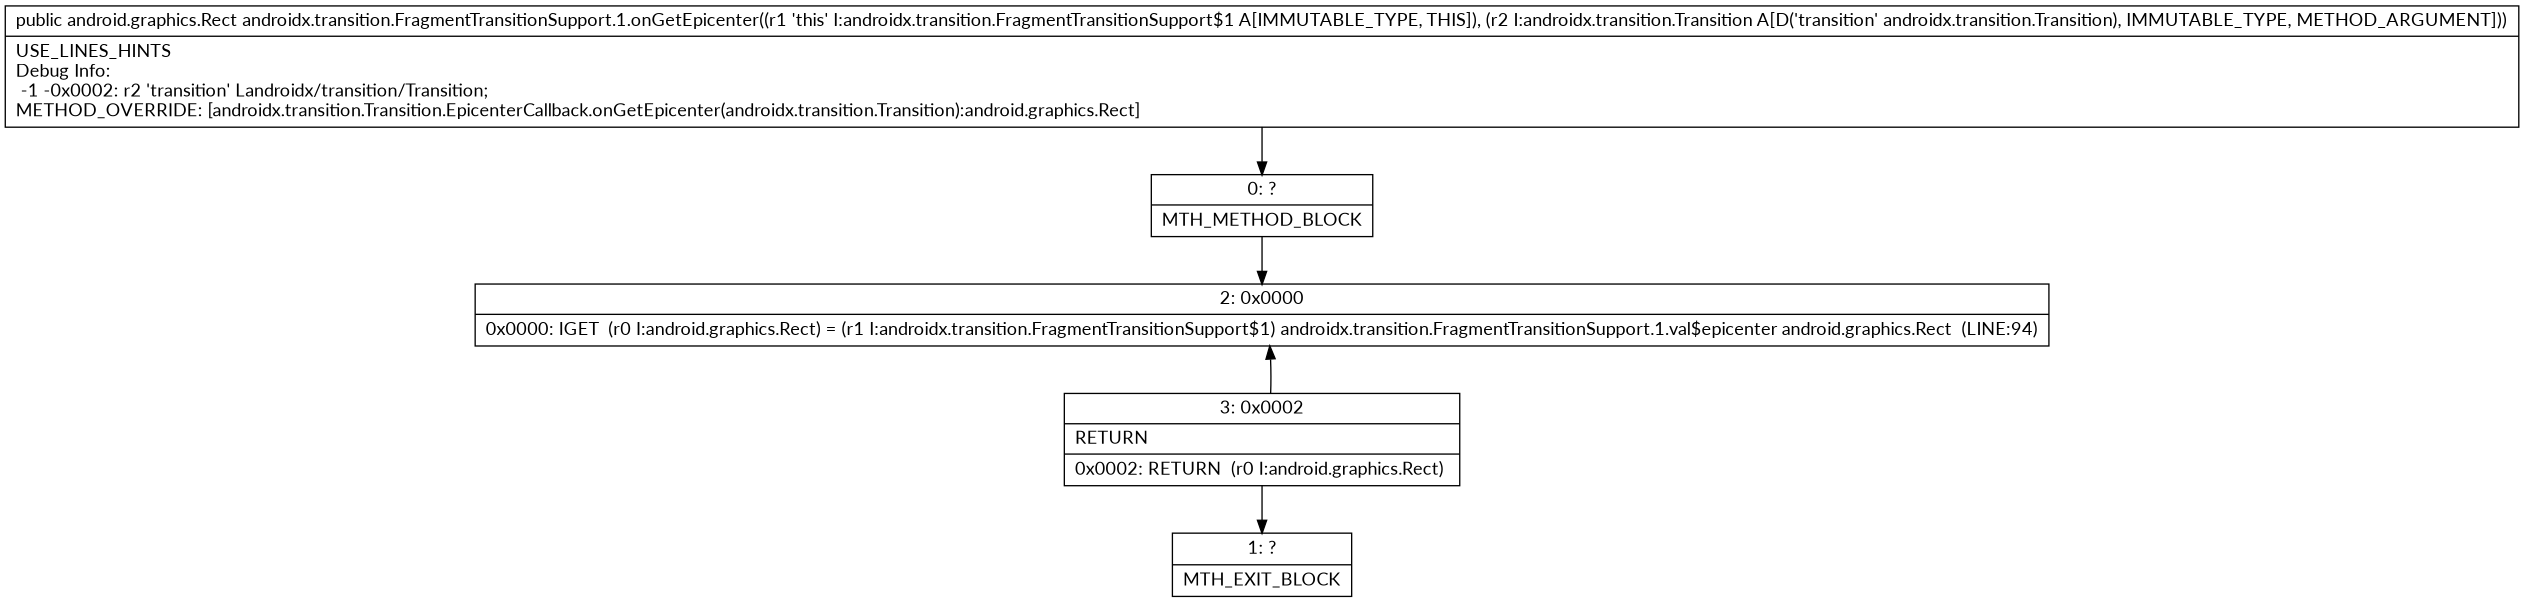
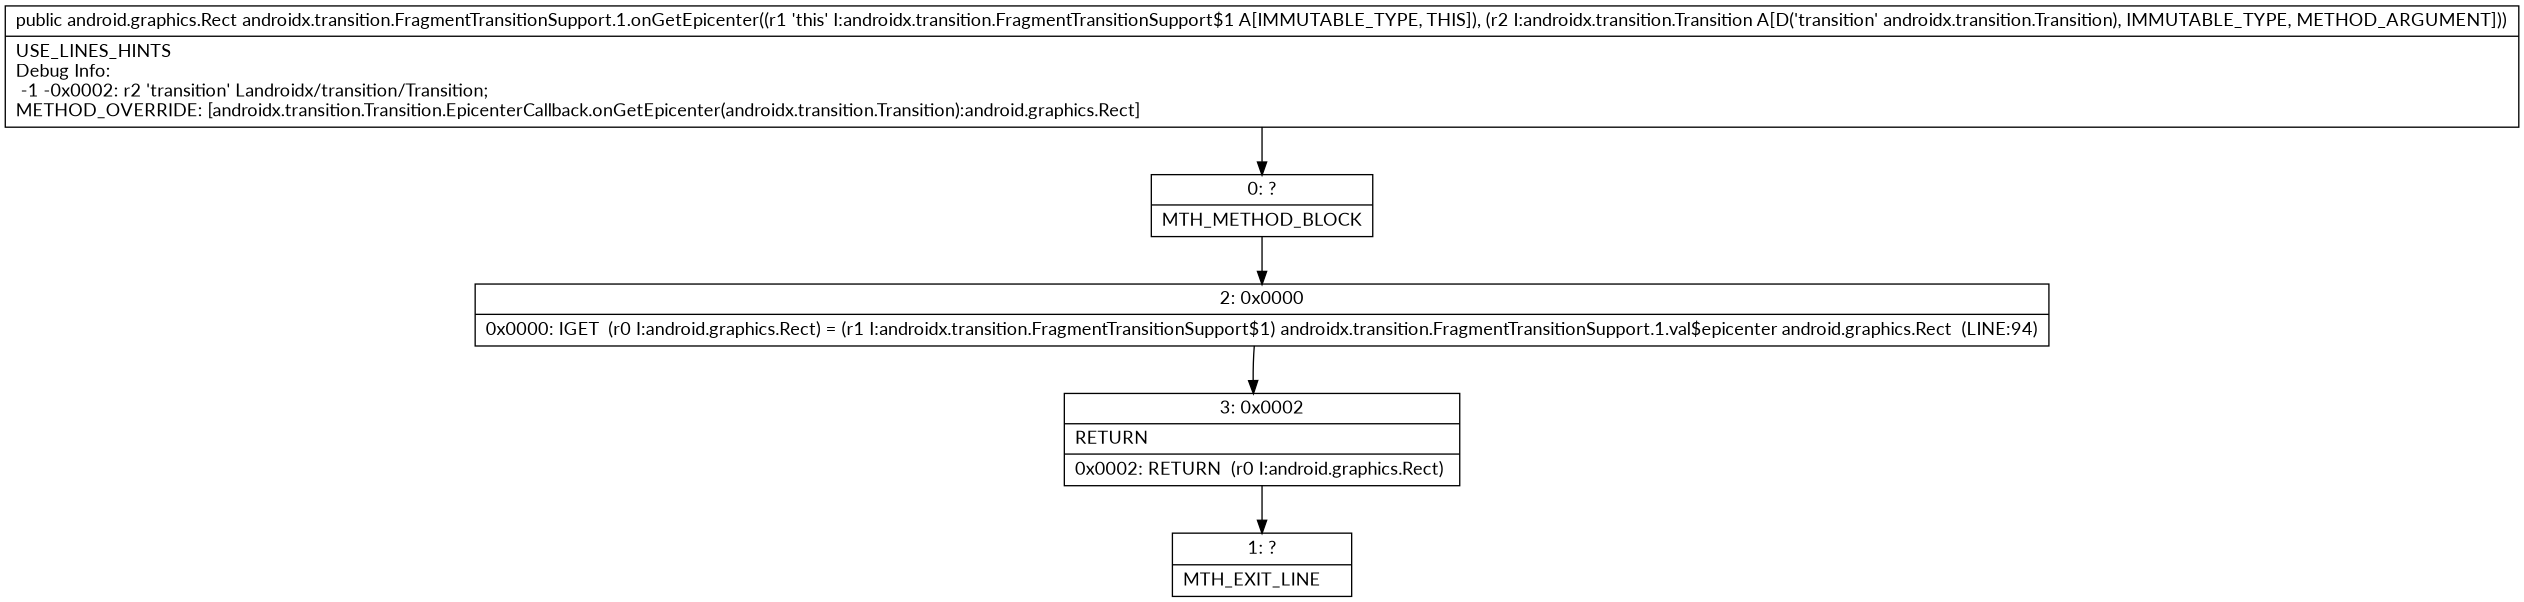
edge "3: 0x0002" -> "2: 0x0000": reversed
node "1: ?": text "MTH_EXIT_BLOCK" -> "MTH_EXIT_LINE"
